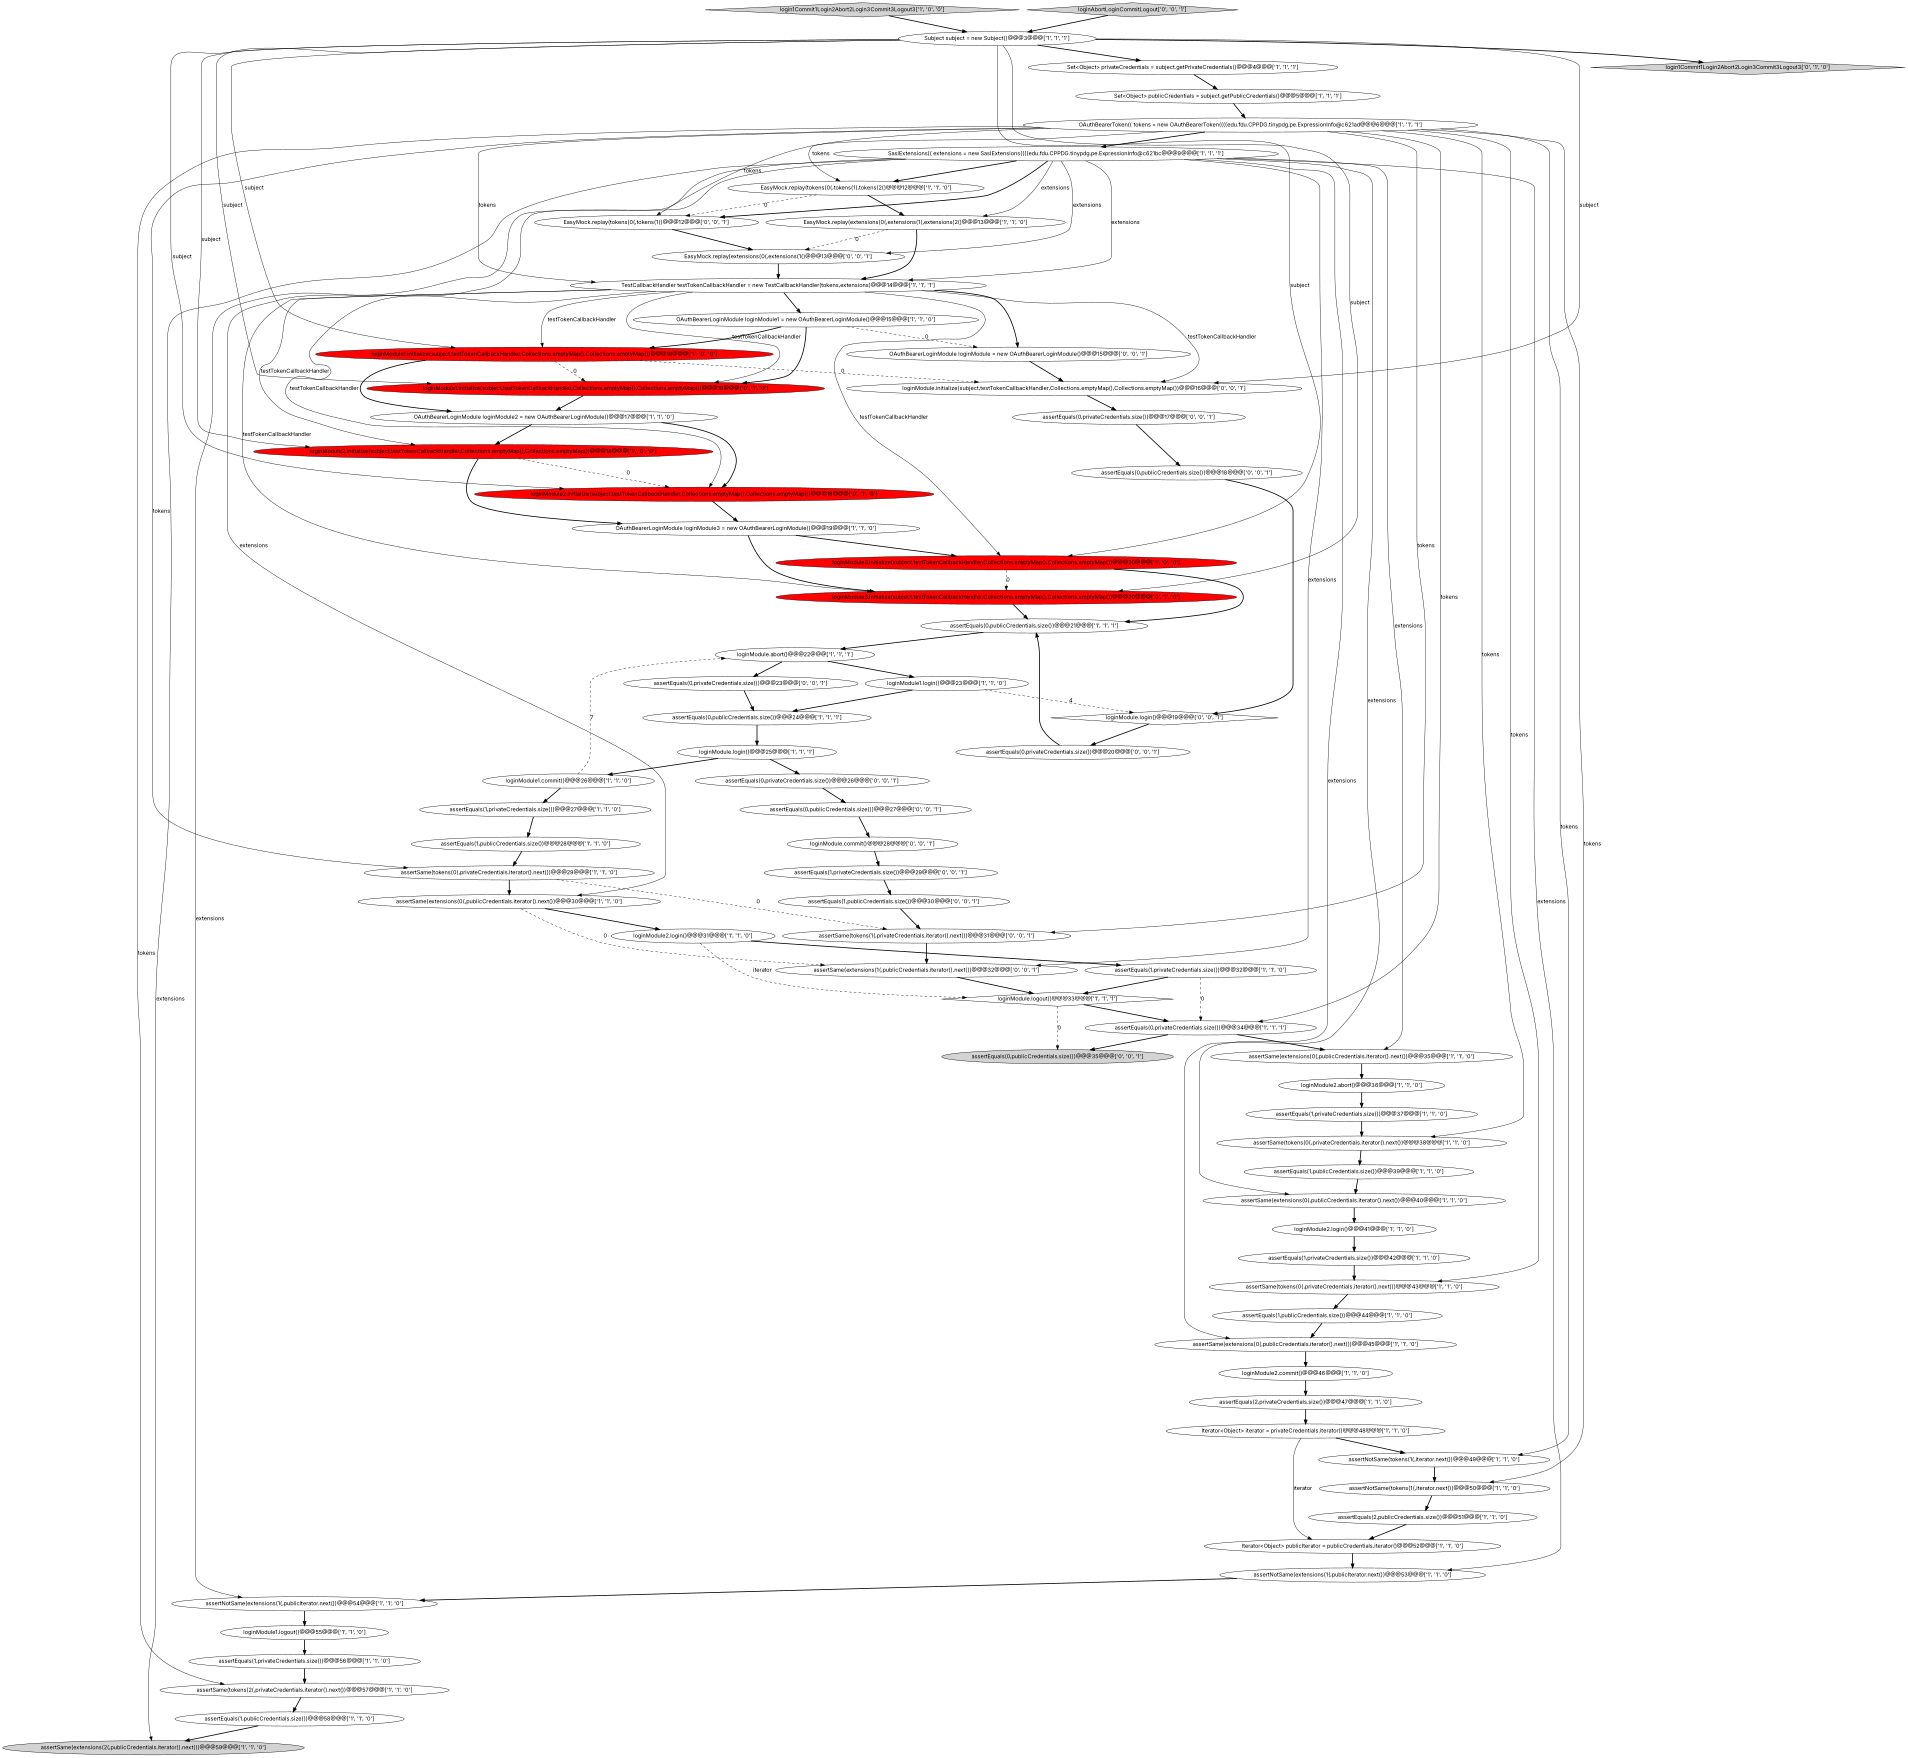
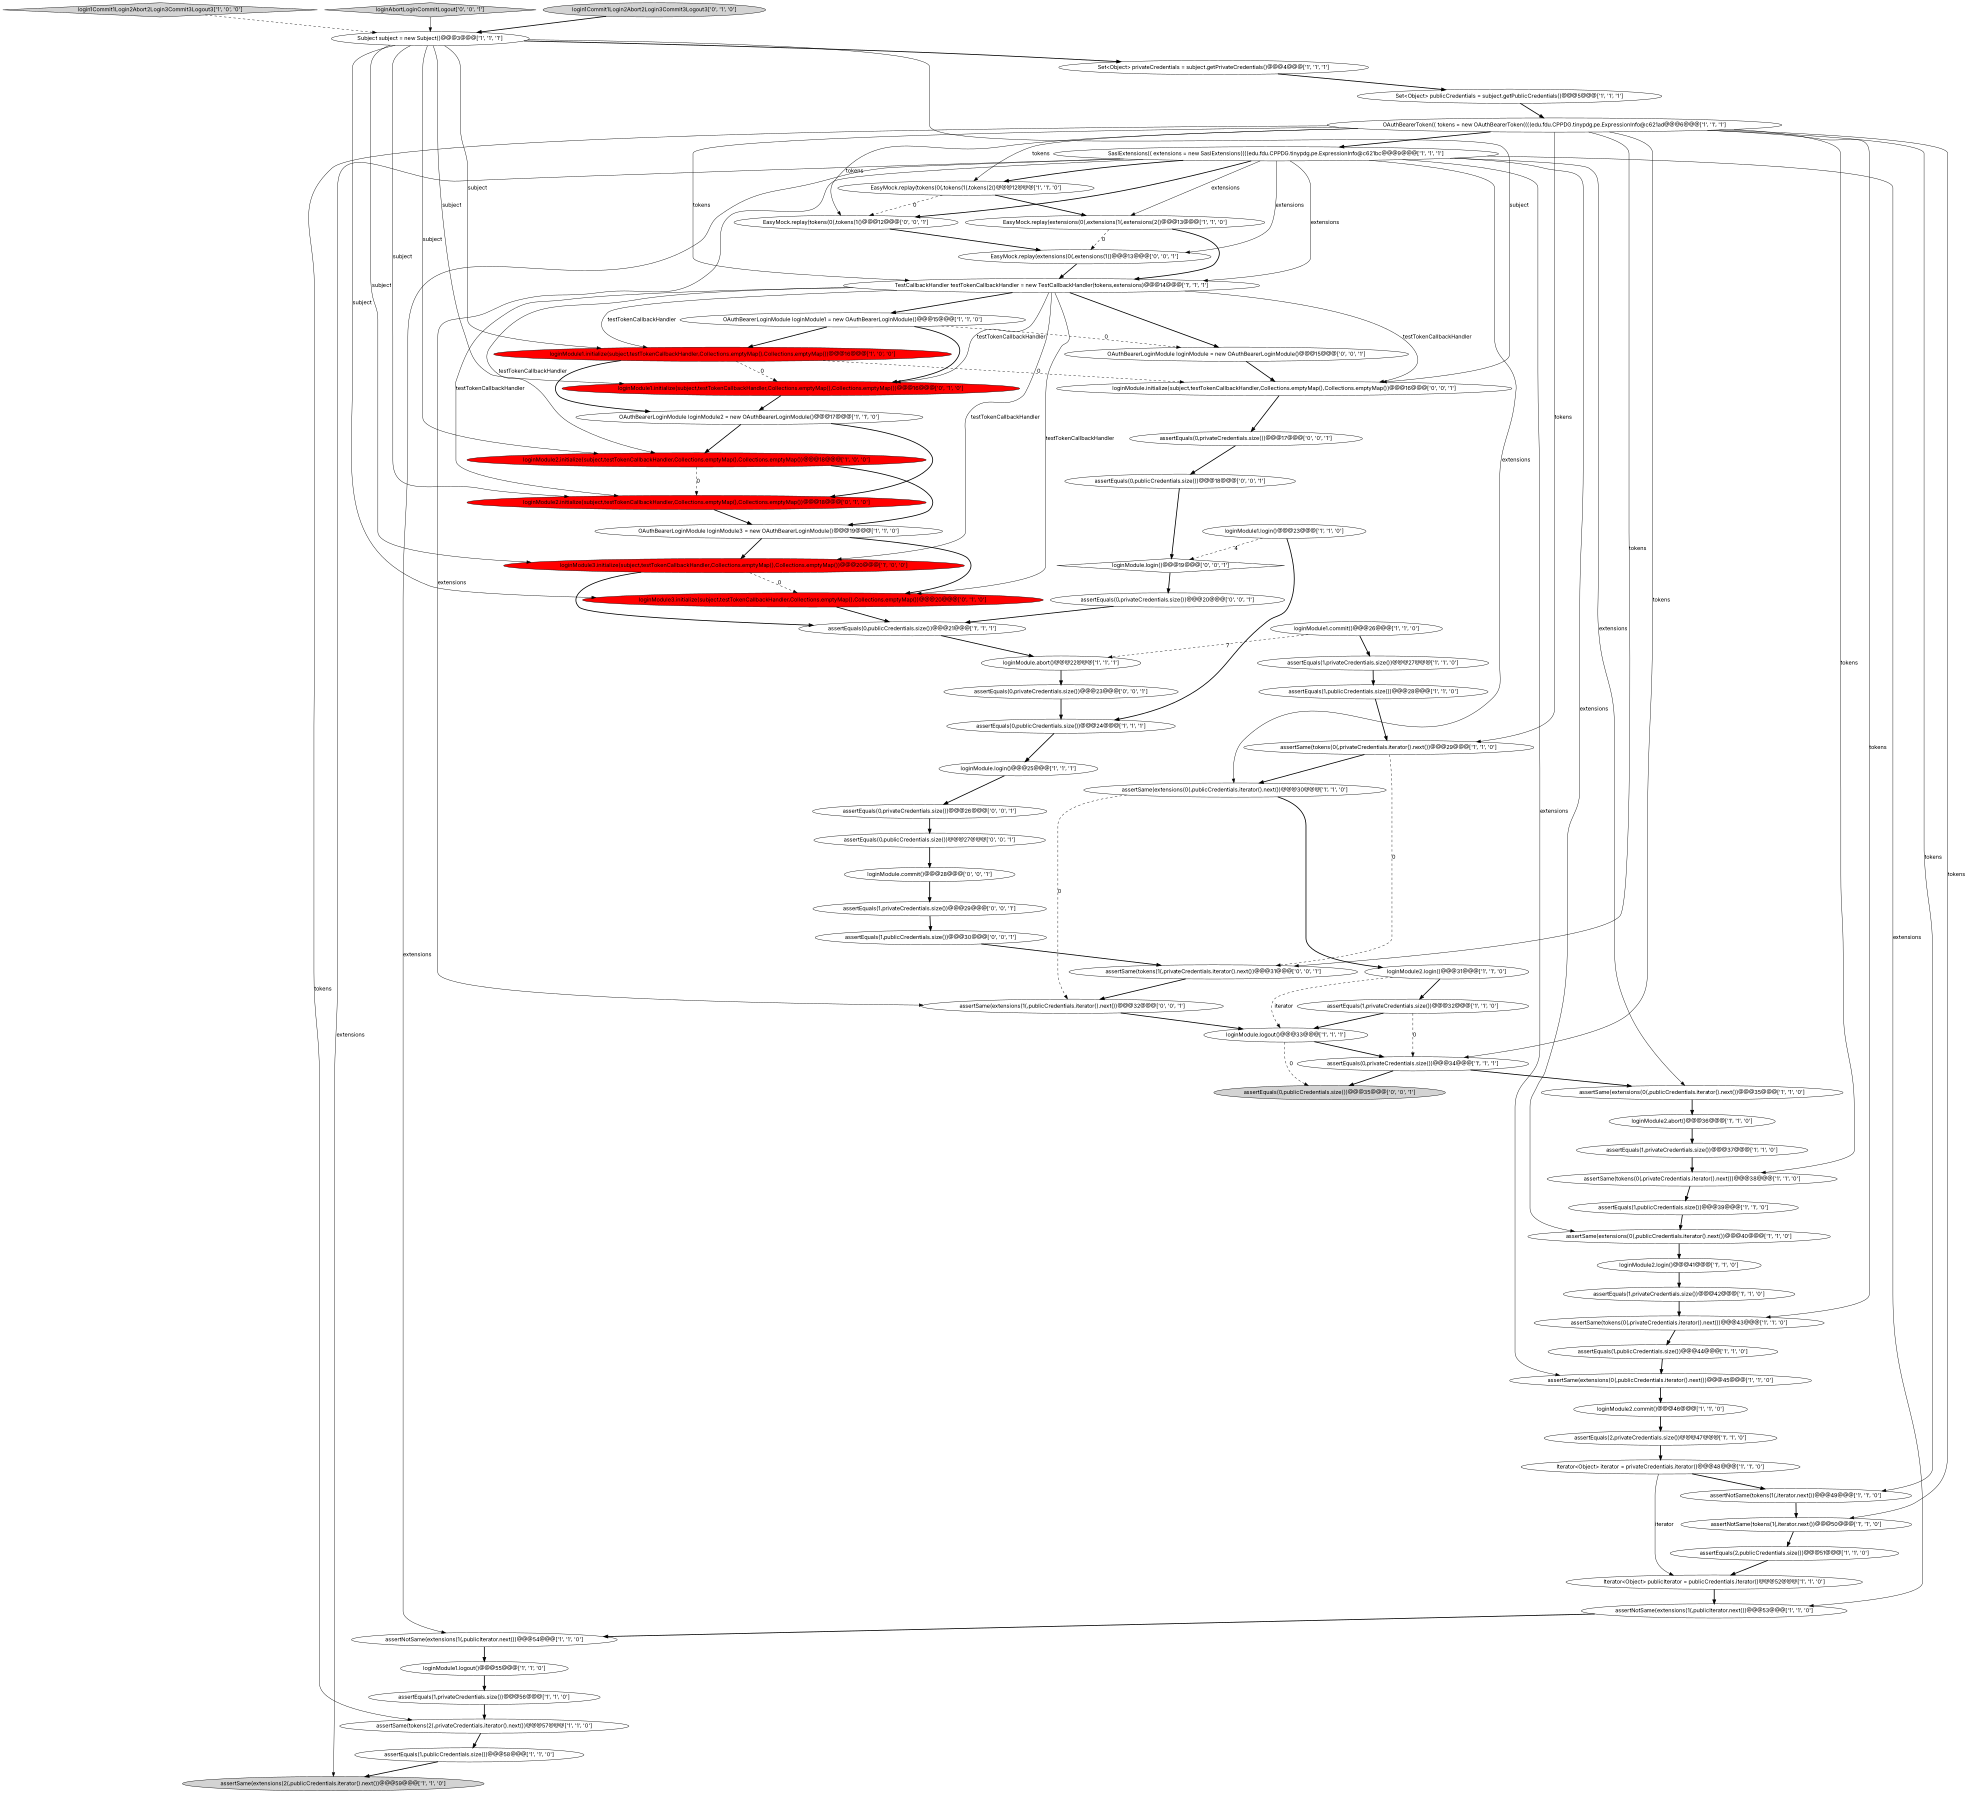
edge "login1Commit1Login2Abort2Login3Commit3Logout3['1', '0', '0']" -> "Subject subject = new Subject()@@@3@@@['1', '1', '1']": style bold -> dashed
edge "loginAbortLoginCommitLogout['0', '0', '1']" -> "Subject subject = new Subject()@@@3@@@['1', '1', '1']": style bold -> solid
edge "Subject subject = new Subject()@@@3@@@['1', '1', '1']" -> "login1Commit1Login2Abort2Login3Commit3Logout3['0', '1', '0']": reversed
node "login1Commit1Login2Abort2Login3Commit3Logout3['0', '1', '0']": shape diamond -> ellipse
edge "loginModule.abort()@@@22@@@['1', '1', '1']" -> "loginModule1.login()@@@23@@@['1', '1', '0']": removed
edge "loginModule.login()@@@25@@@['1', '1', '1']" -> "loginModule1.commit()@@@26@@@['1', '1', '0']": removed
node "loginModule.logout()@@@33@@@['1', '1', '1']": shape diamond -> ellipse
